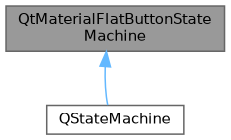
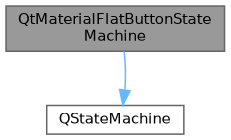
edge "QStateMachine" -> "QtMaterialFlatButtonState Machine": reversed
